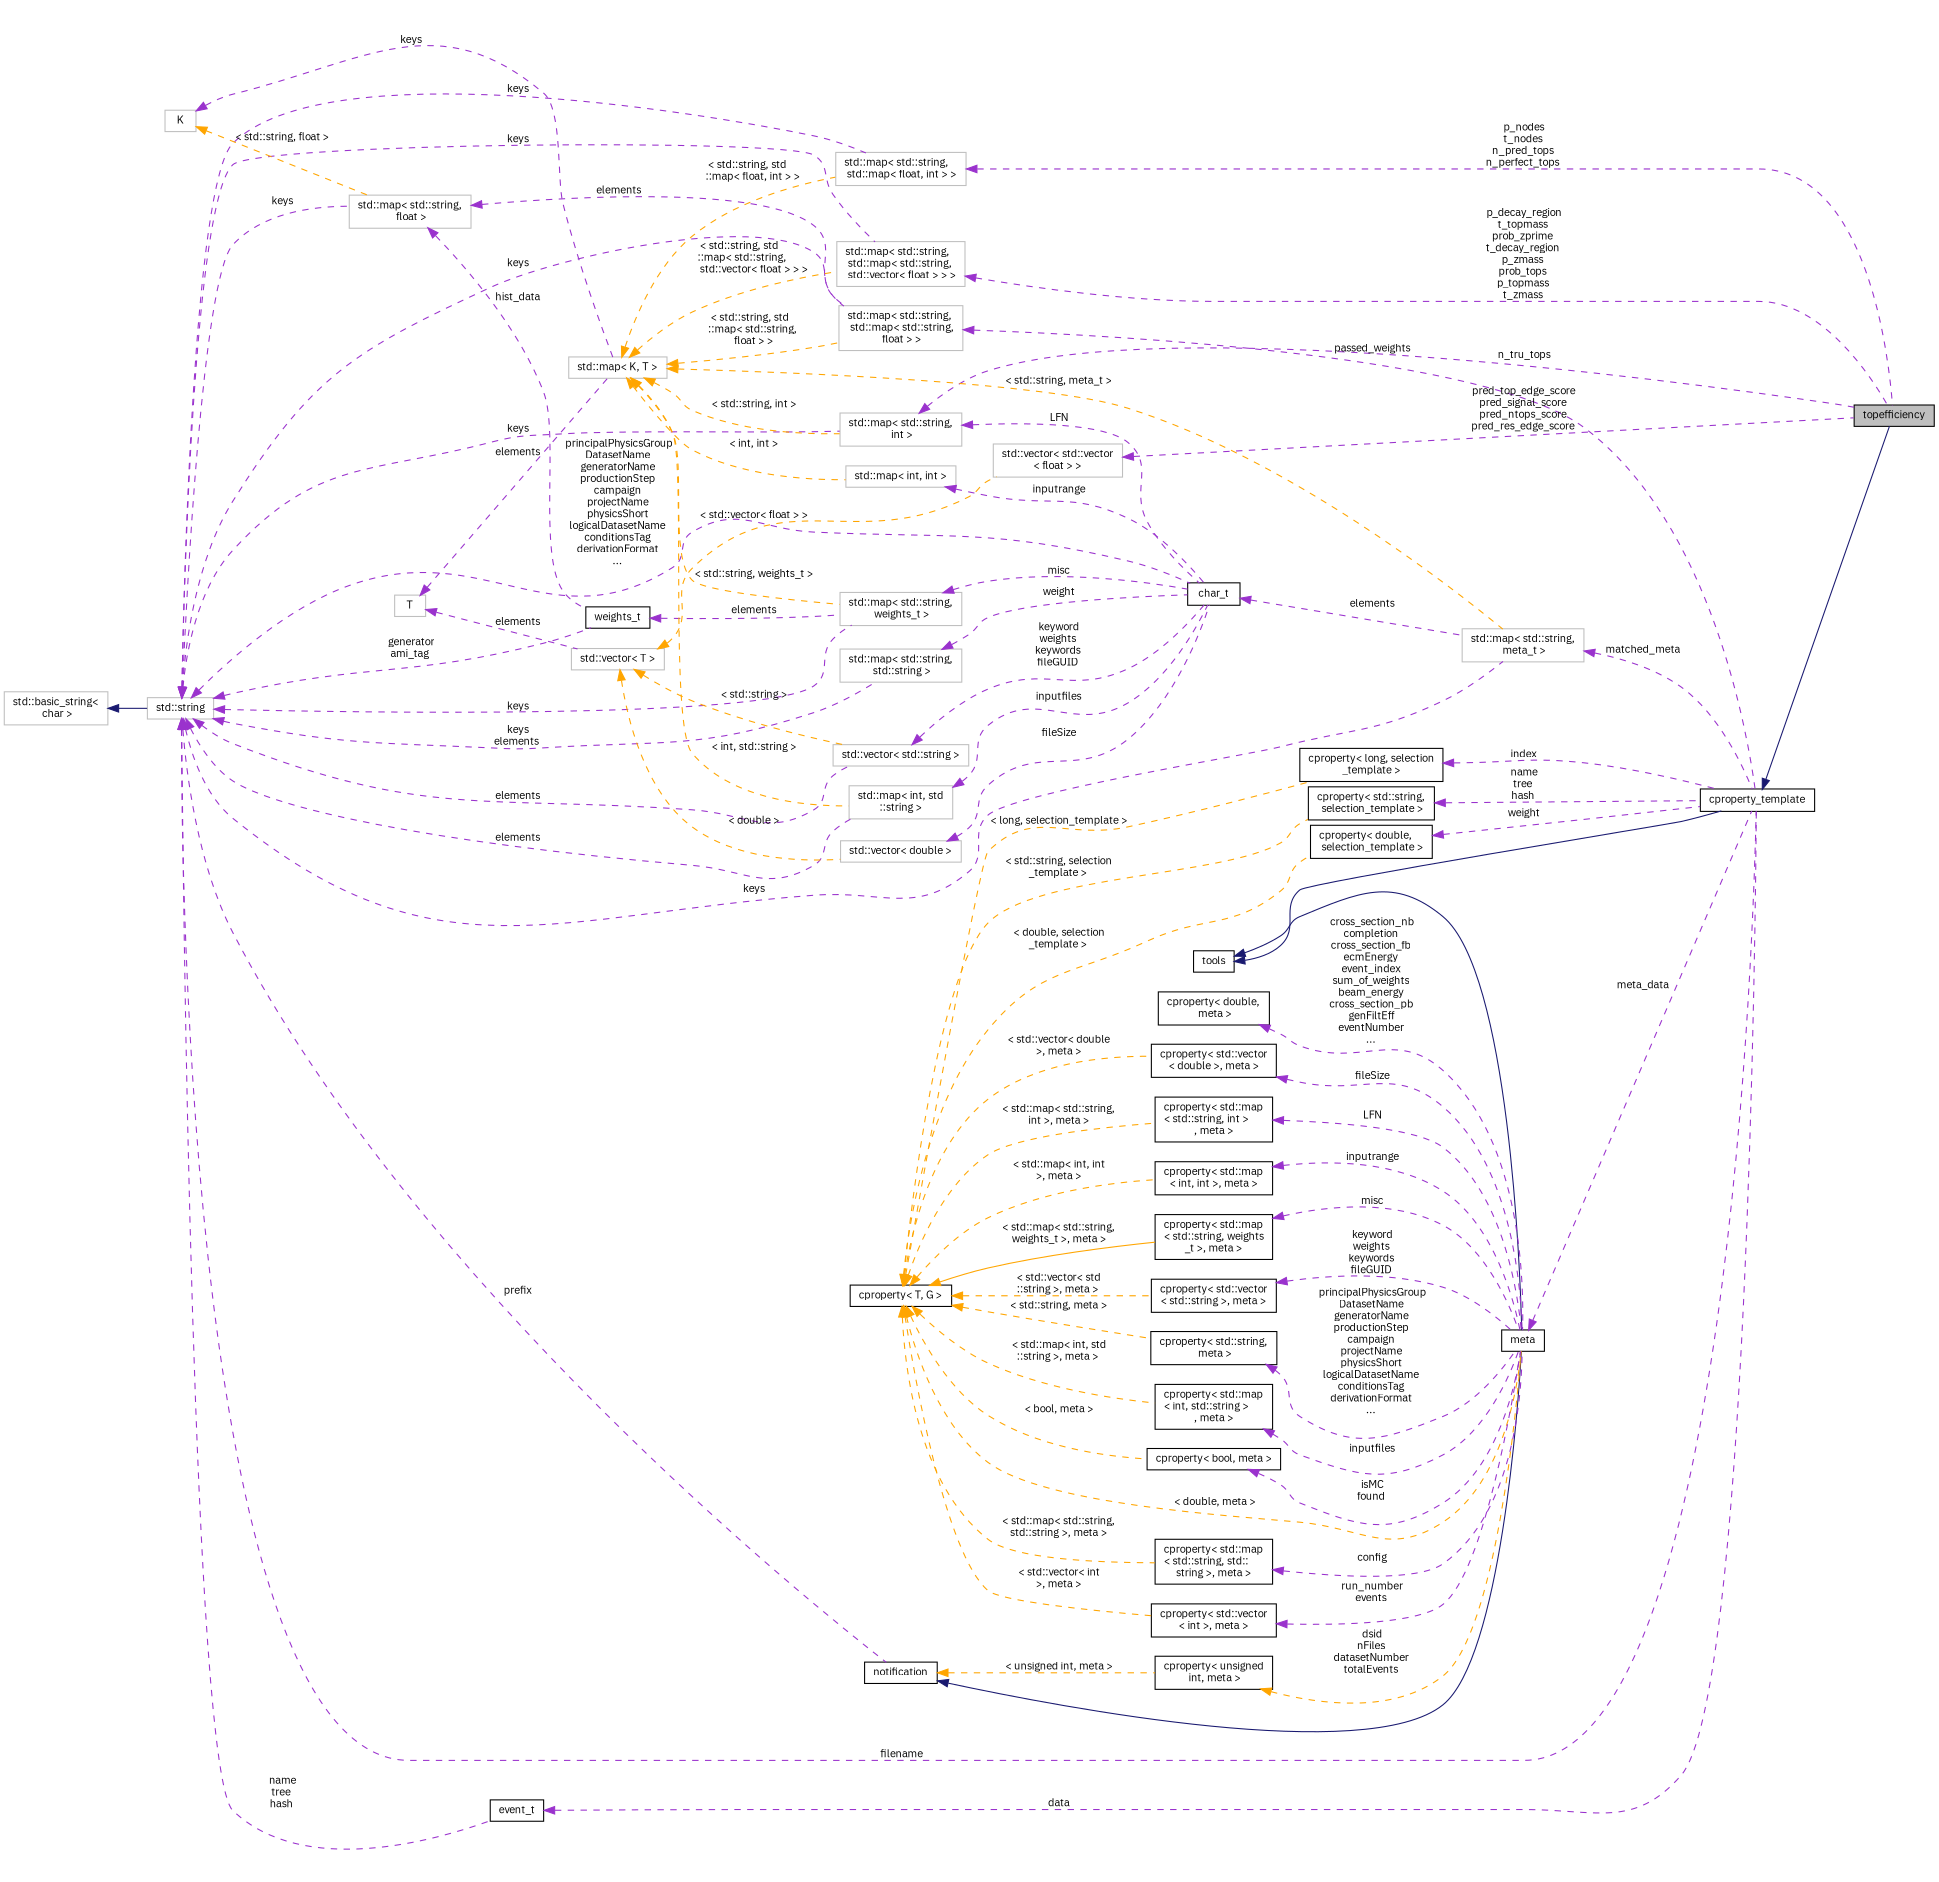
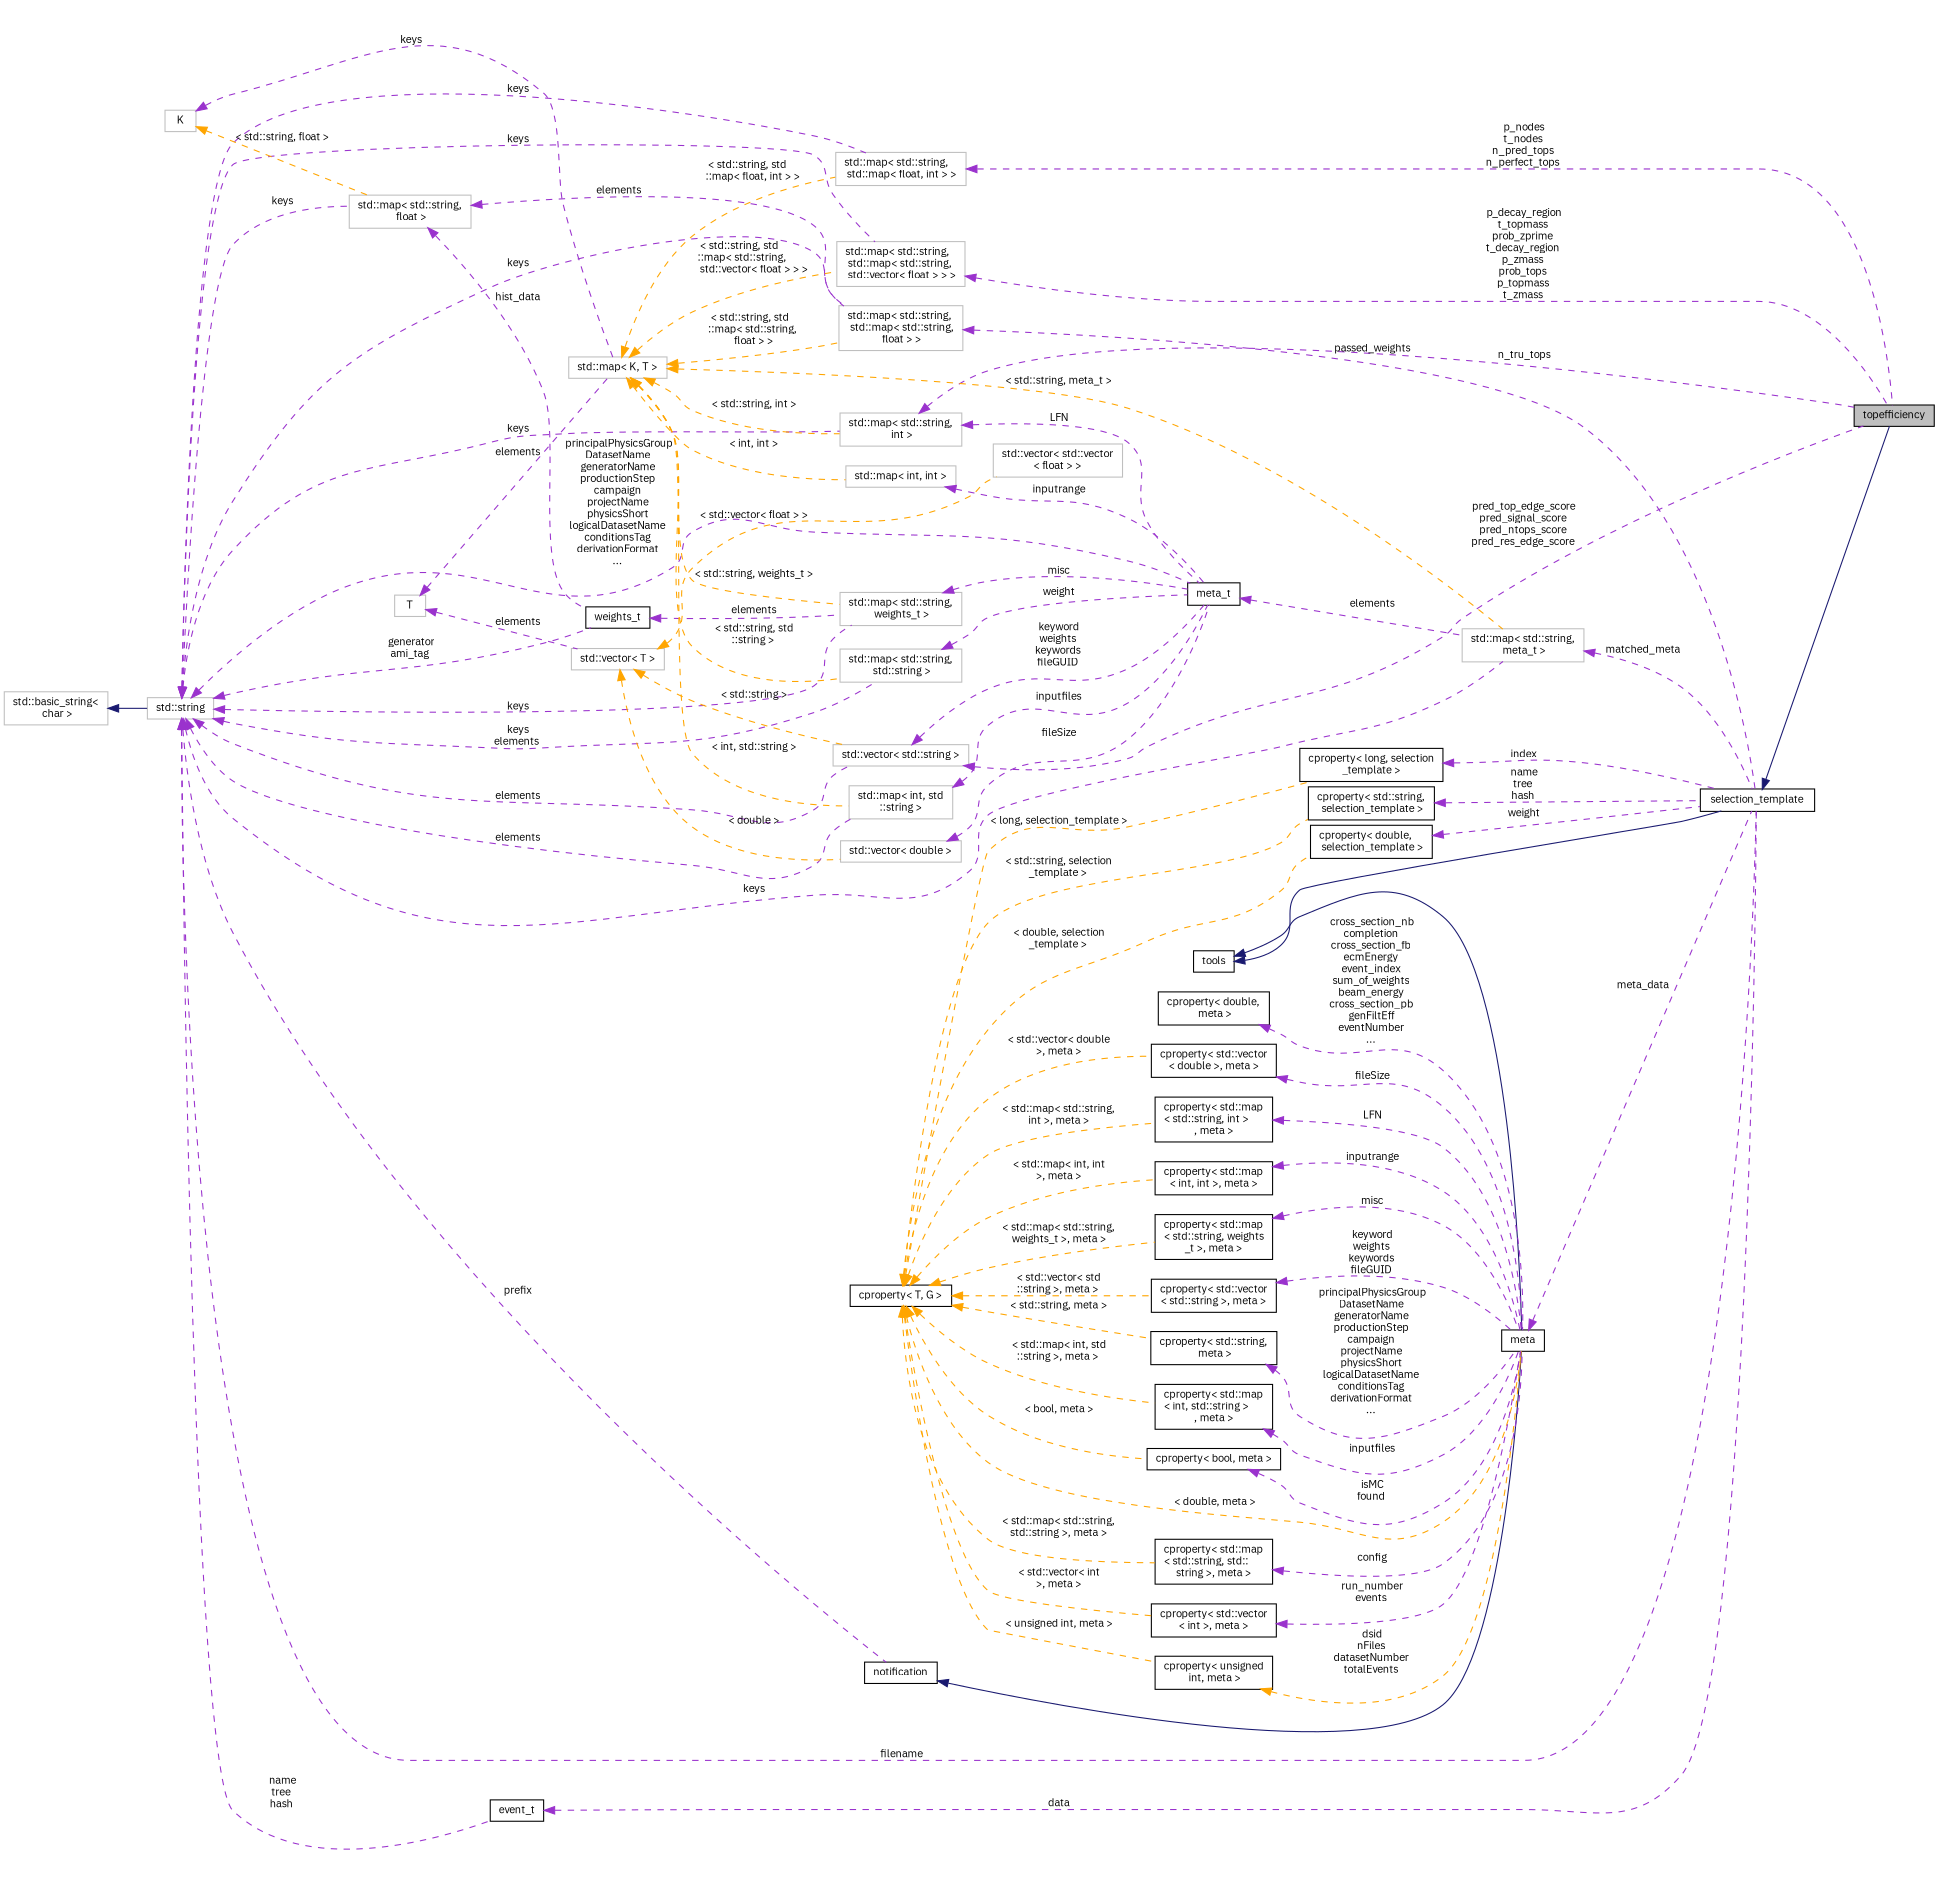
edge "topefficiency" -> "std::vector< std::vector < float > >": now "topefficiency" -> "std::vector< std::string >"
node "char_t": label "char_t" -> "meta_t"
edge "std::map< std::string, std::string >" -> "std::map< K, T >": added, label "< std::string, std ::string >"
node "cproperty_template": label "cproperty_template" -> "selection_template"
edge "cproperty< std::map < std::string, weights _t >, meta >" -> "cproperty< T, G >": style solid -> dashed
edge "cproperty< unsigned int, meta >" -> "notification": now "cproperty< unsigned int, meta >" -> "cproperty< T, G >"
